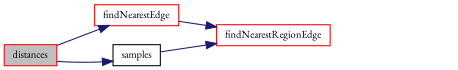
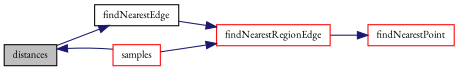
node "findNearestEdge": color red -> black
node "findNearestPoint": added
node "distances": color red -> black
node "samples": color black -> red
edge "distances" -> "samples": reversed
